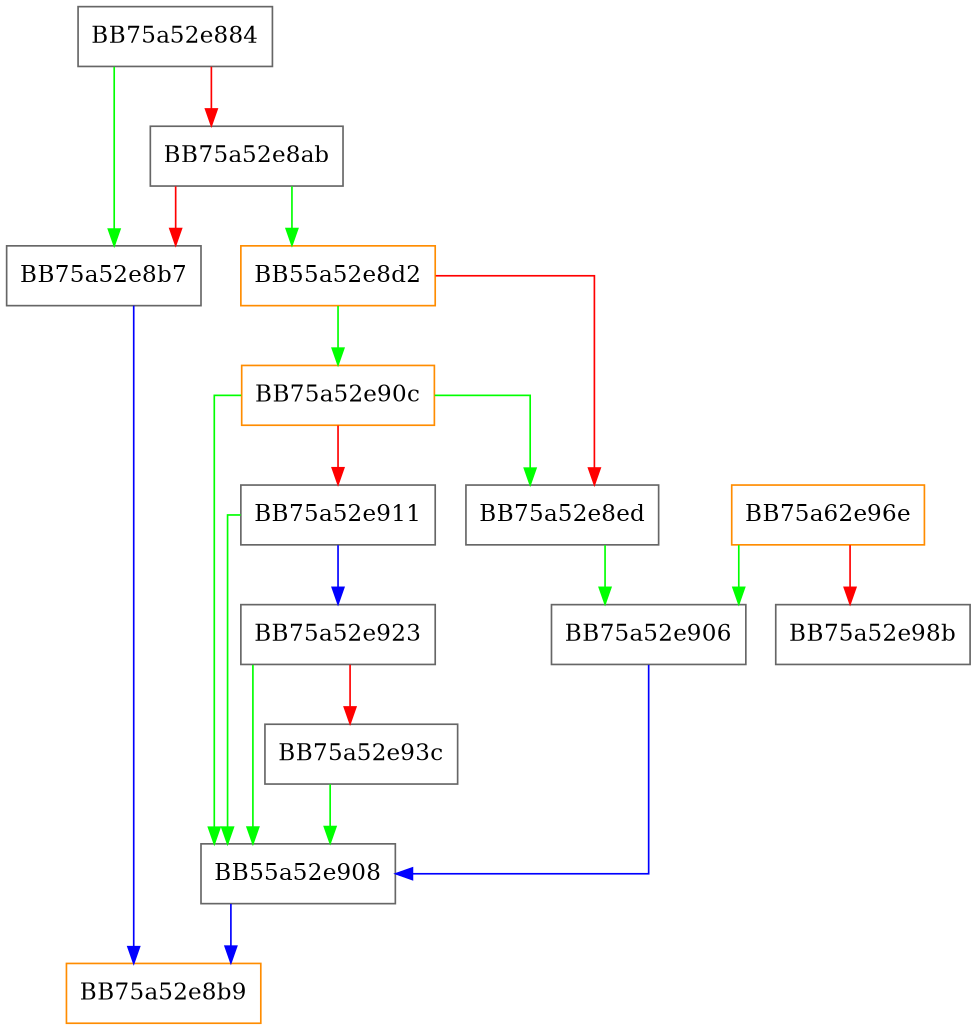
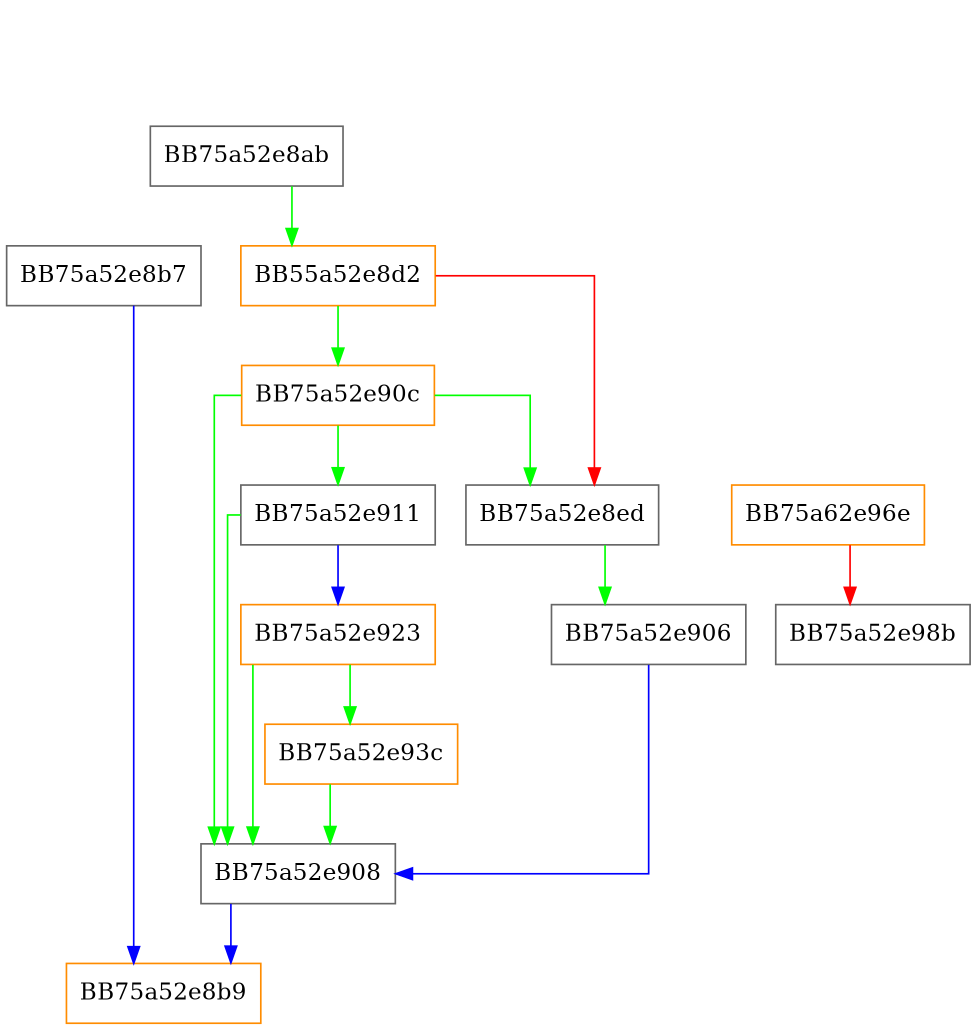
node "BB75a52e884": removed
edge "BB75a52e8ab" -> "BB75a52e8b7": removed
edge "BB75a52e90c" -> "BB75a52e911": color red -> green
edge "BB75a62e96e" -> "BB75a52e906": removed
node "BB75a52e923": color gray40 -> darkorange
edge "BB75a52e923" -> "BB75a52e93c": color red -> green
node "BB75a52e93c": color gray40 -> darkorange
node "BB55a52e908": label "BB55a52e908" -> "BB75a52e908"
